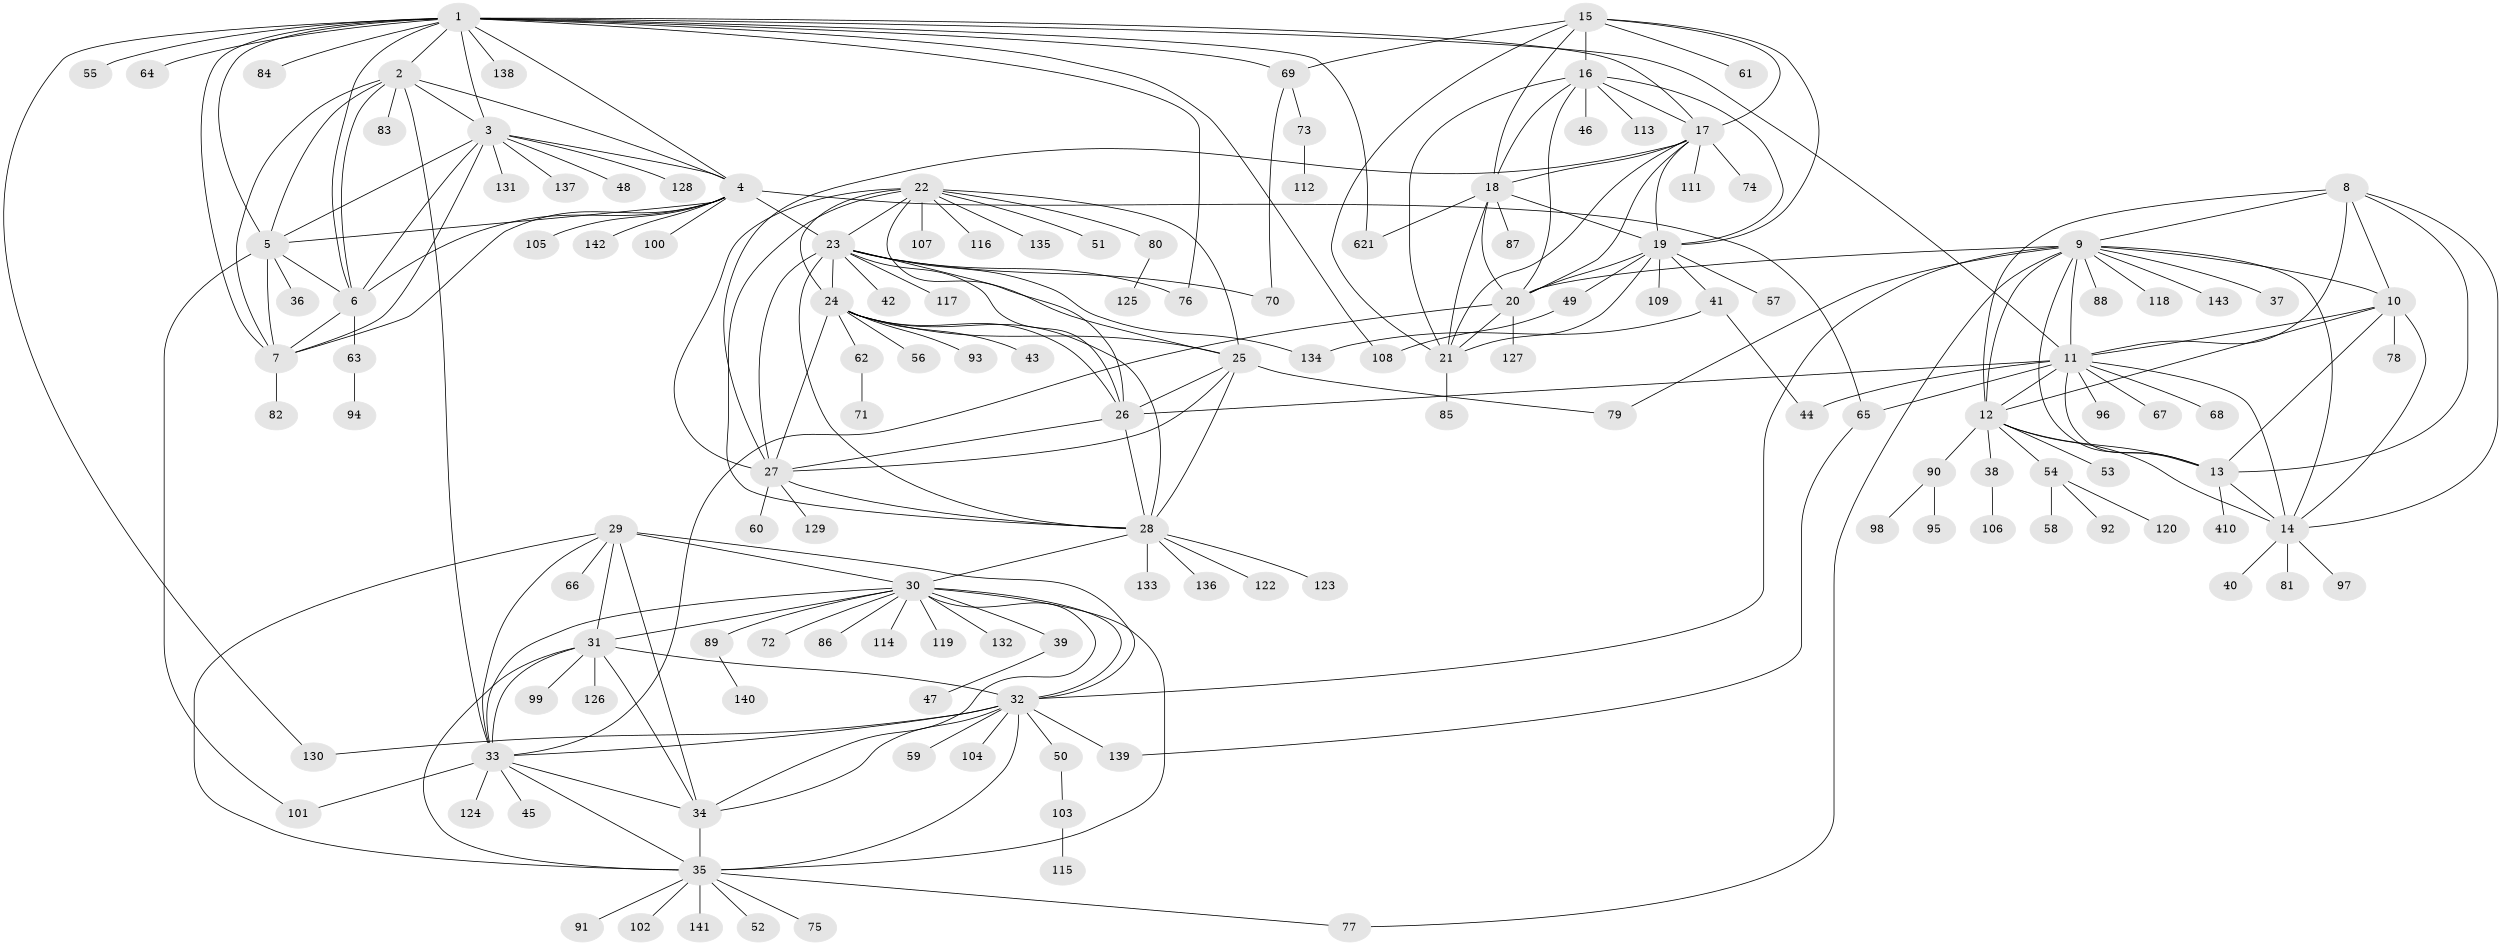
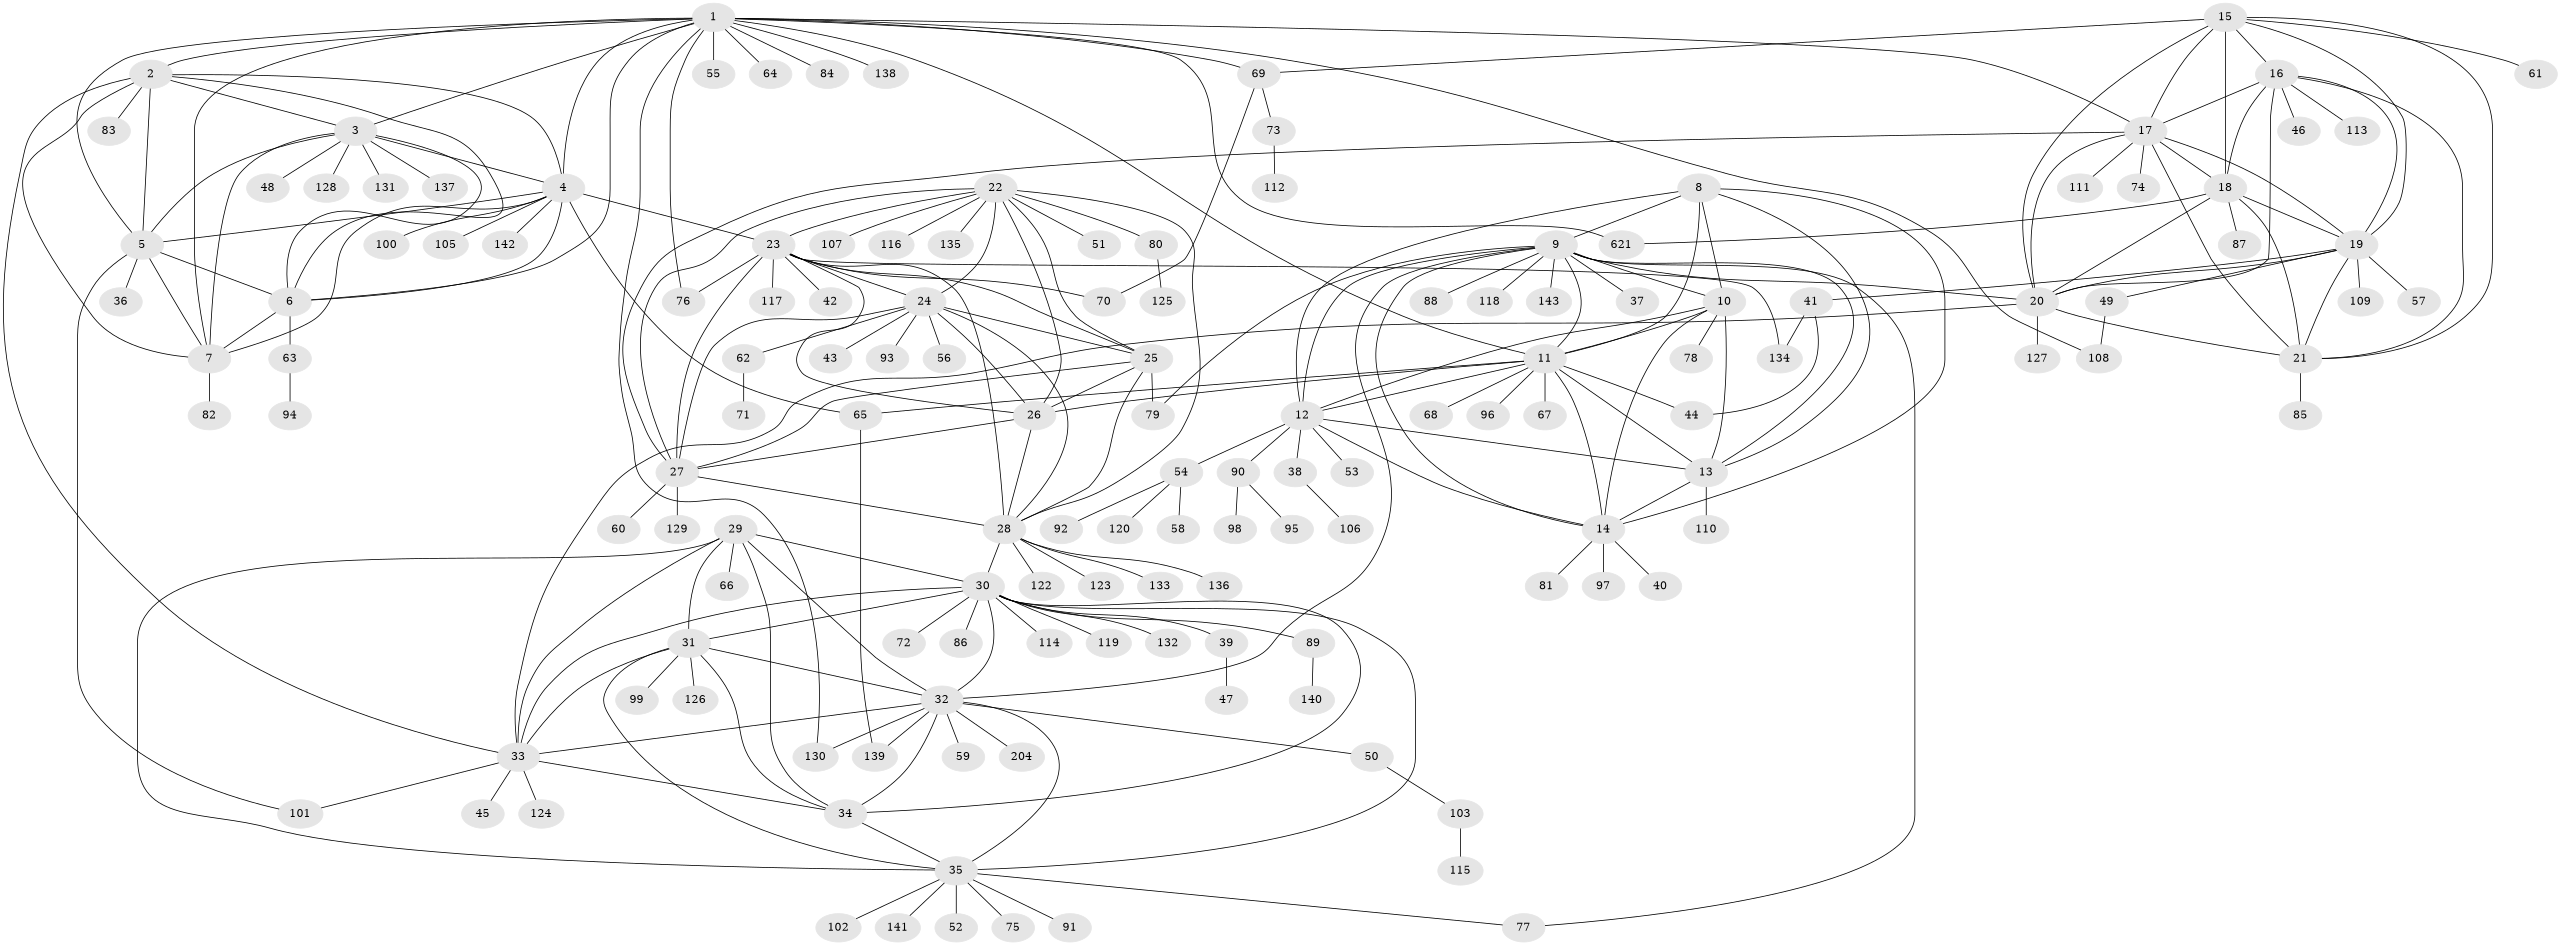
edge "15" -- "20": added
node "410": label "410" -> "110"
node "104": label "104" -> "204"
edge "33" -- "35": removed
